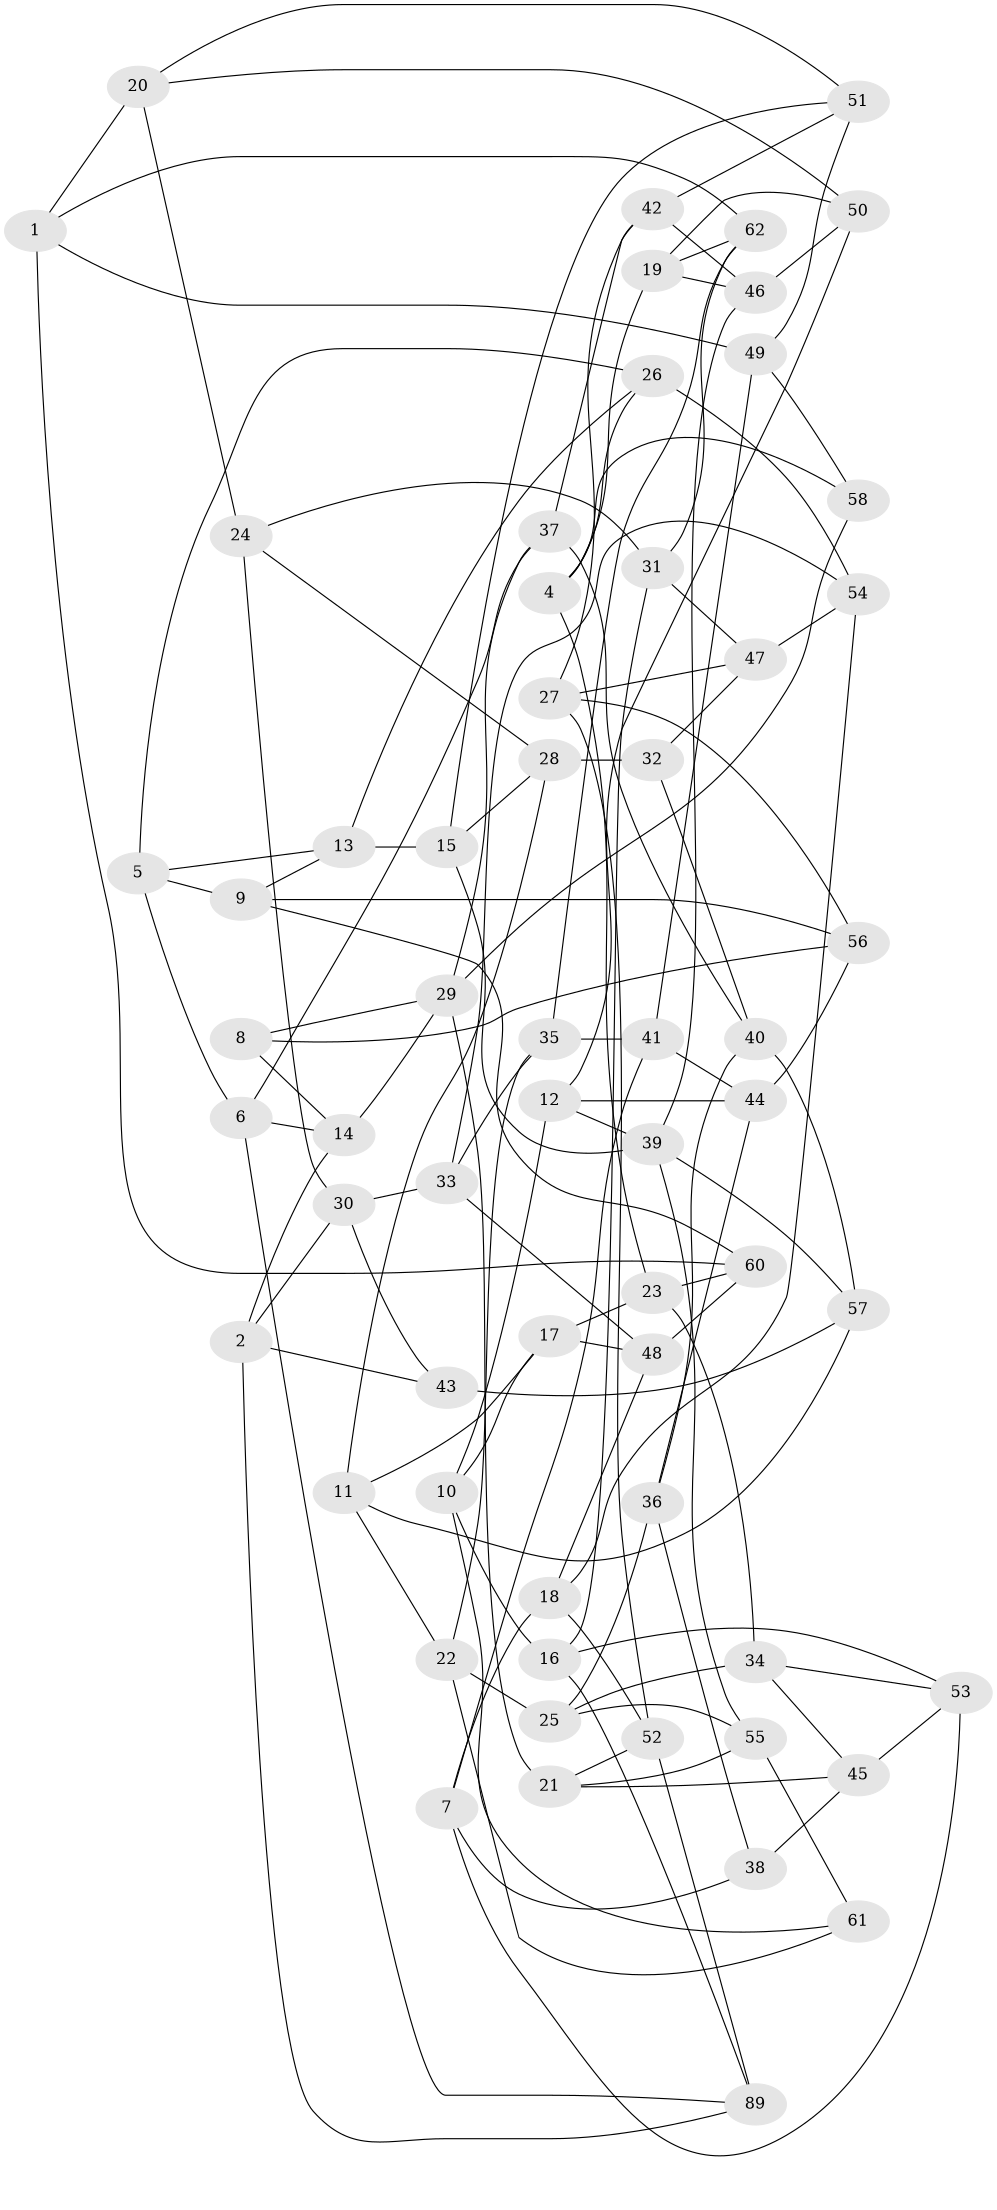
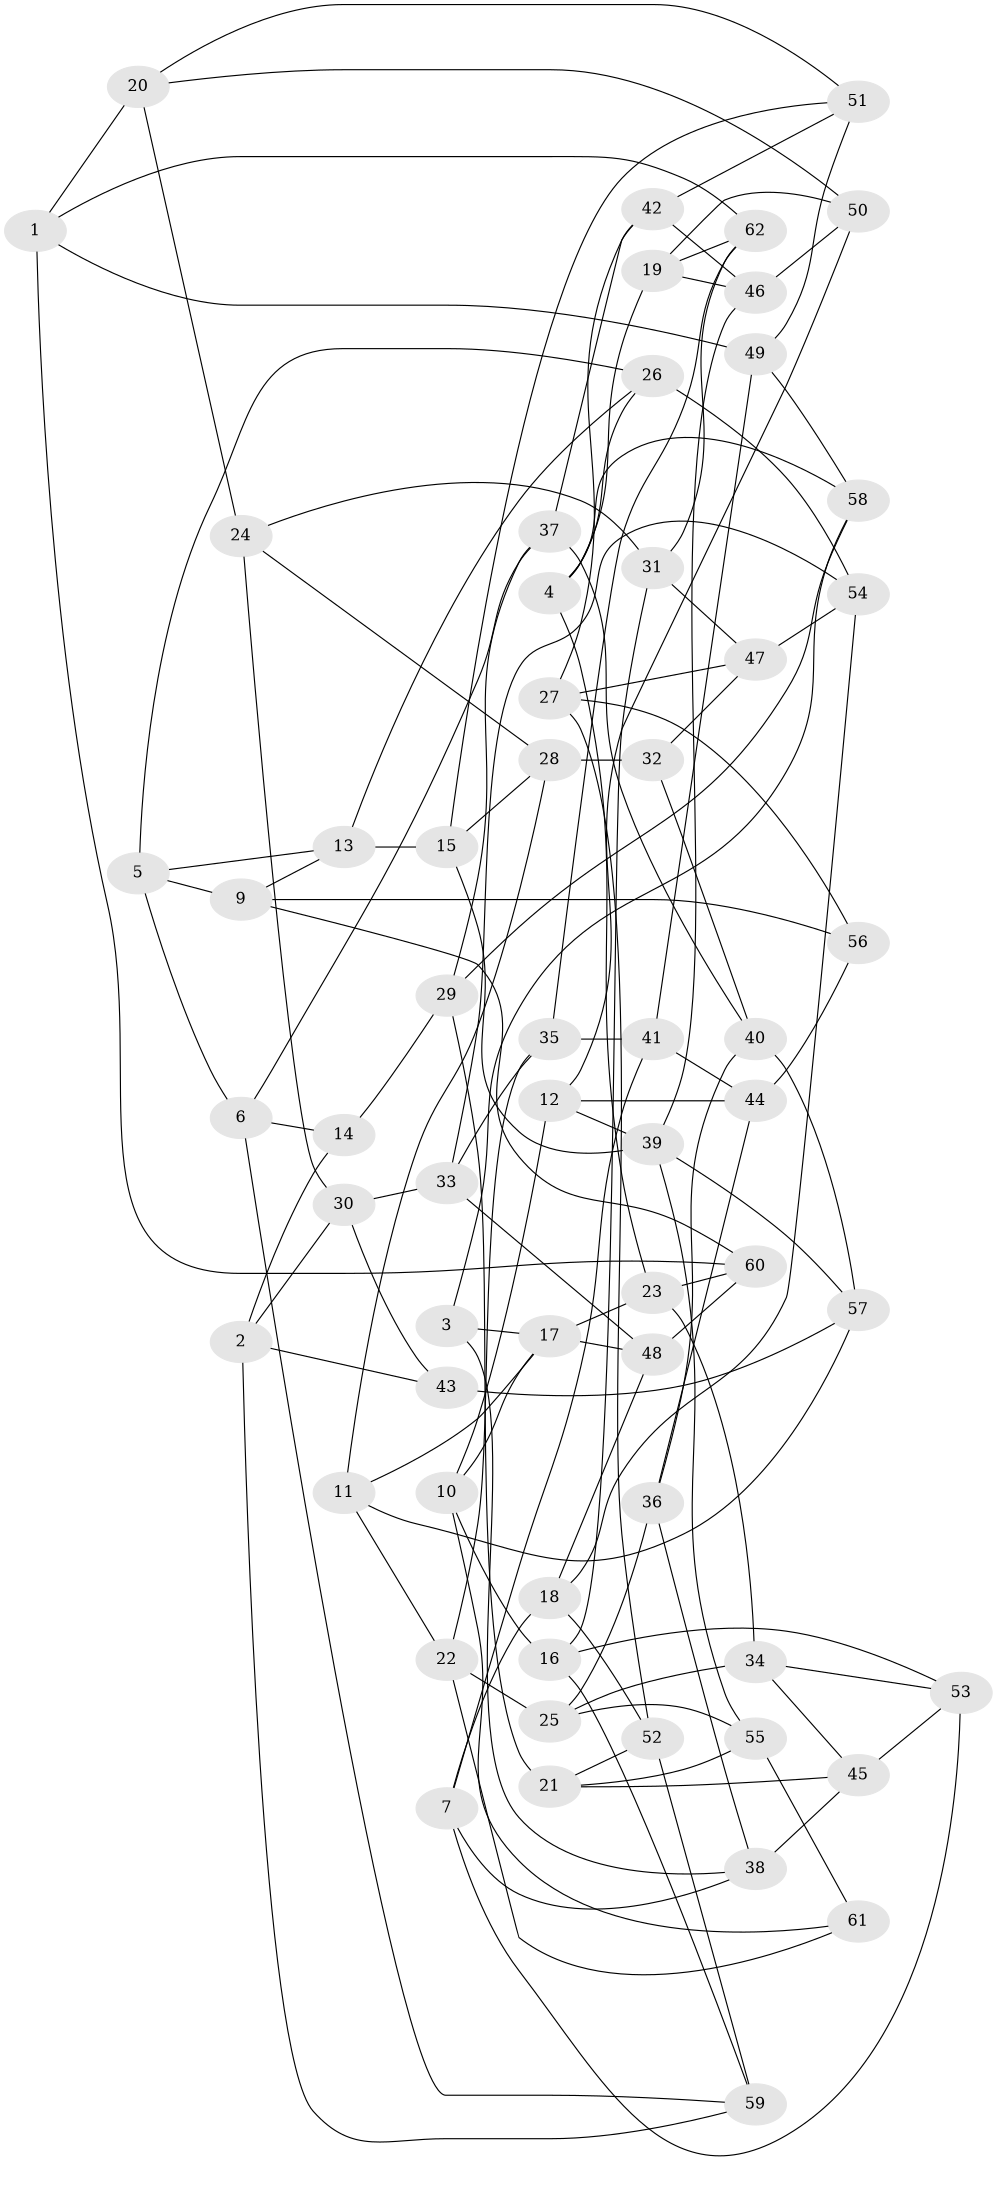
node "8": removed
node "3": added
node "89": label "89" -> "59"
